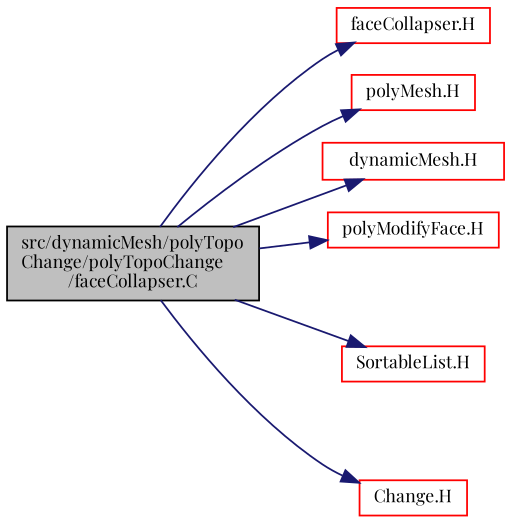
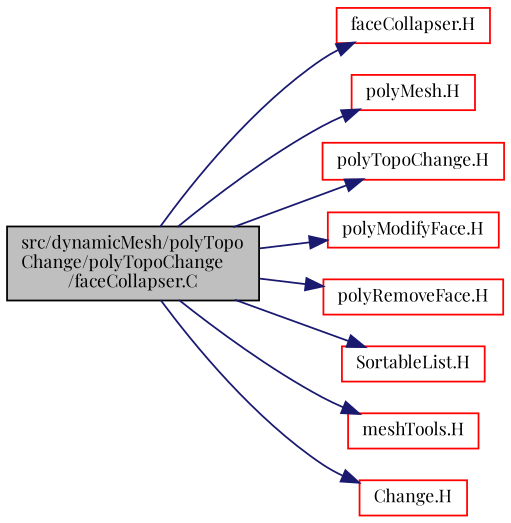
node "dynamicMesh.H": label "dynamicMesh.H" -> "polyTopoChange.H"
node "polyRemoveFace.H": added
node "meshTools.H": added
